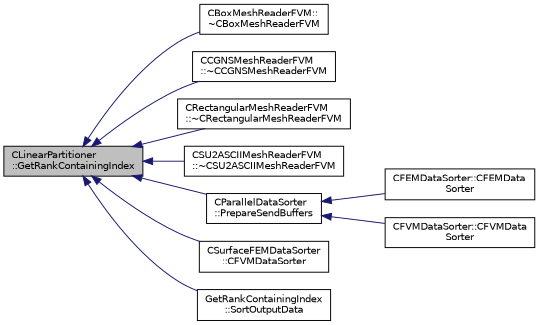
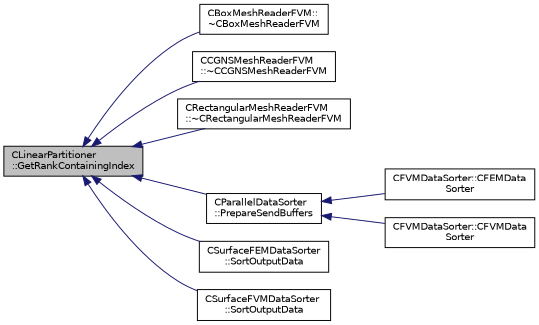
node "CSU2ASCIIMeshReaderFVM ::~CSU2ASCIIMeshReaderFVM": removed
node "CFEMDataSorter::CFEMData Sorter": label "CFEMDataSorter::CFEMData Sorter" -> "CFVMDataSorter::CFEMData Sorter"
node "CSurfaceFEMDataSorter ::CFVMDataSorter": label "CSurfaceFEMDataSorter ::CFVMDataSorter" -> "CSurfaceFEMDataSorter ::SortOutputData"
node "GetRankContainingIndex ::SortOutputData": label "GetRankContainingIndex ::SortOutputData" -> "CSurfaceFVMDataSorter ::SortOutputData"
